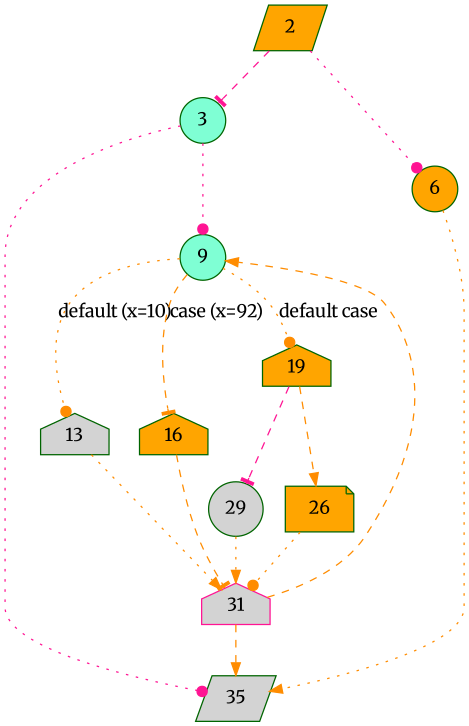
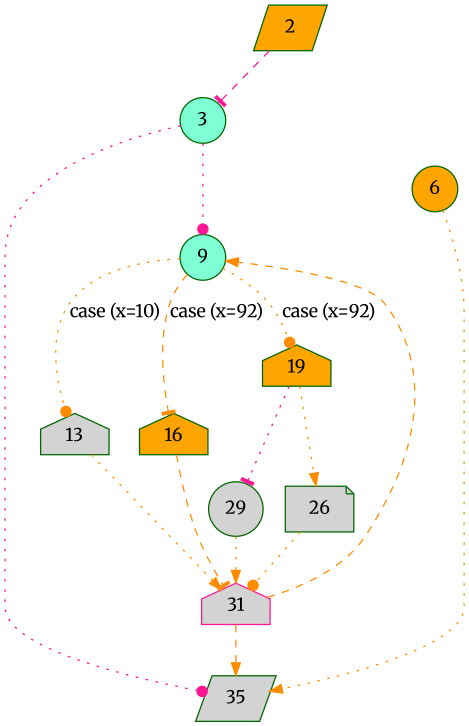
edge "2" -> "6": removed
edge "9" -> "13": label "default (x=10)" -> "case (x=10)"
edge "9" -> "19": label "default case" -> "case (x=92)"
edge "19" -> "26": style dashed -> dotted
edge "19" -> "29": style dashed -> dotted
node "26": fillcolor orange -> lightgrey
